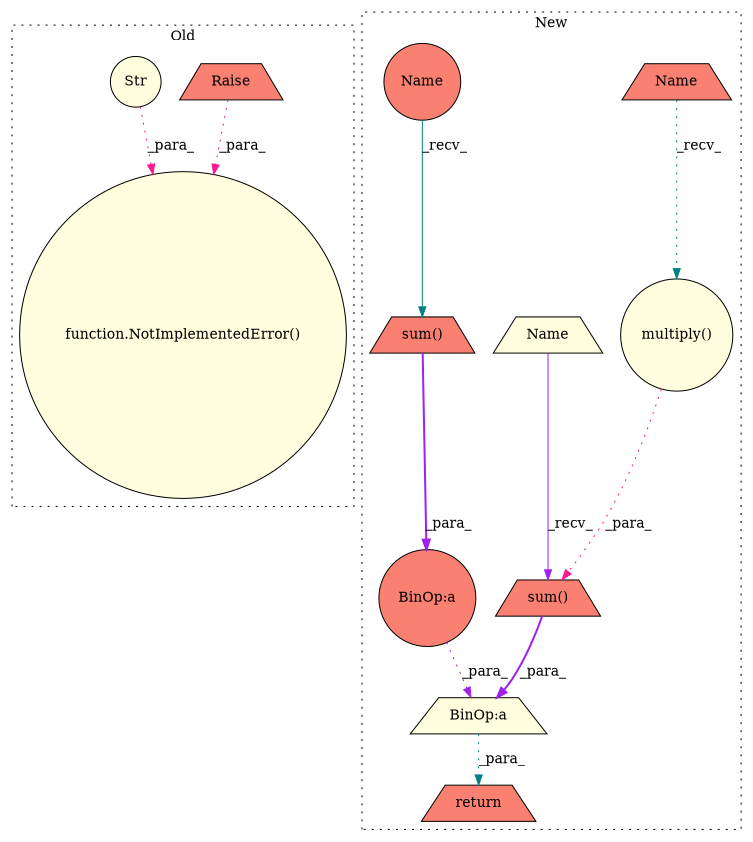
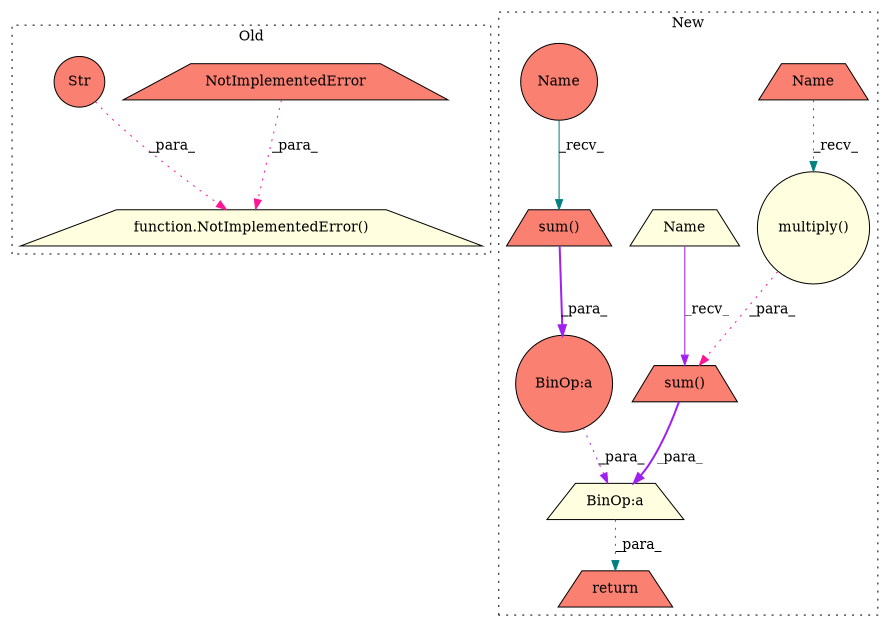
node "Str": fillcolor lightyellow -> salmon
node "Raise": label "Raise" -> "NotImplementedError"
node "function.NotImplementedError()": shape circle -> trapezium
